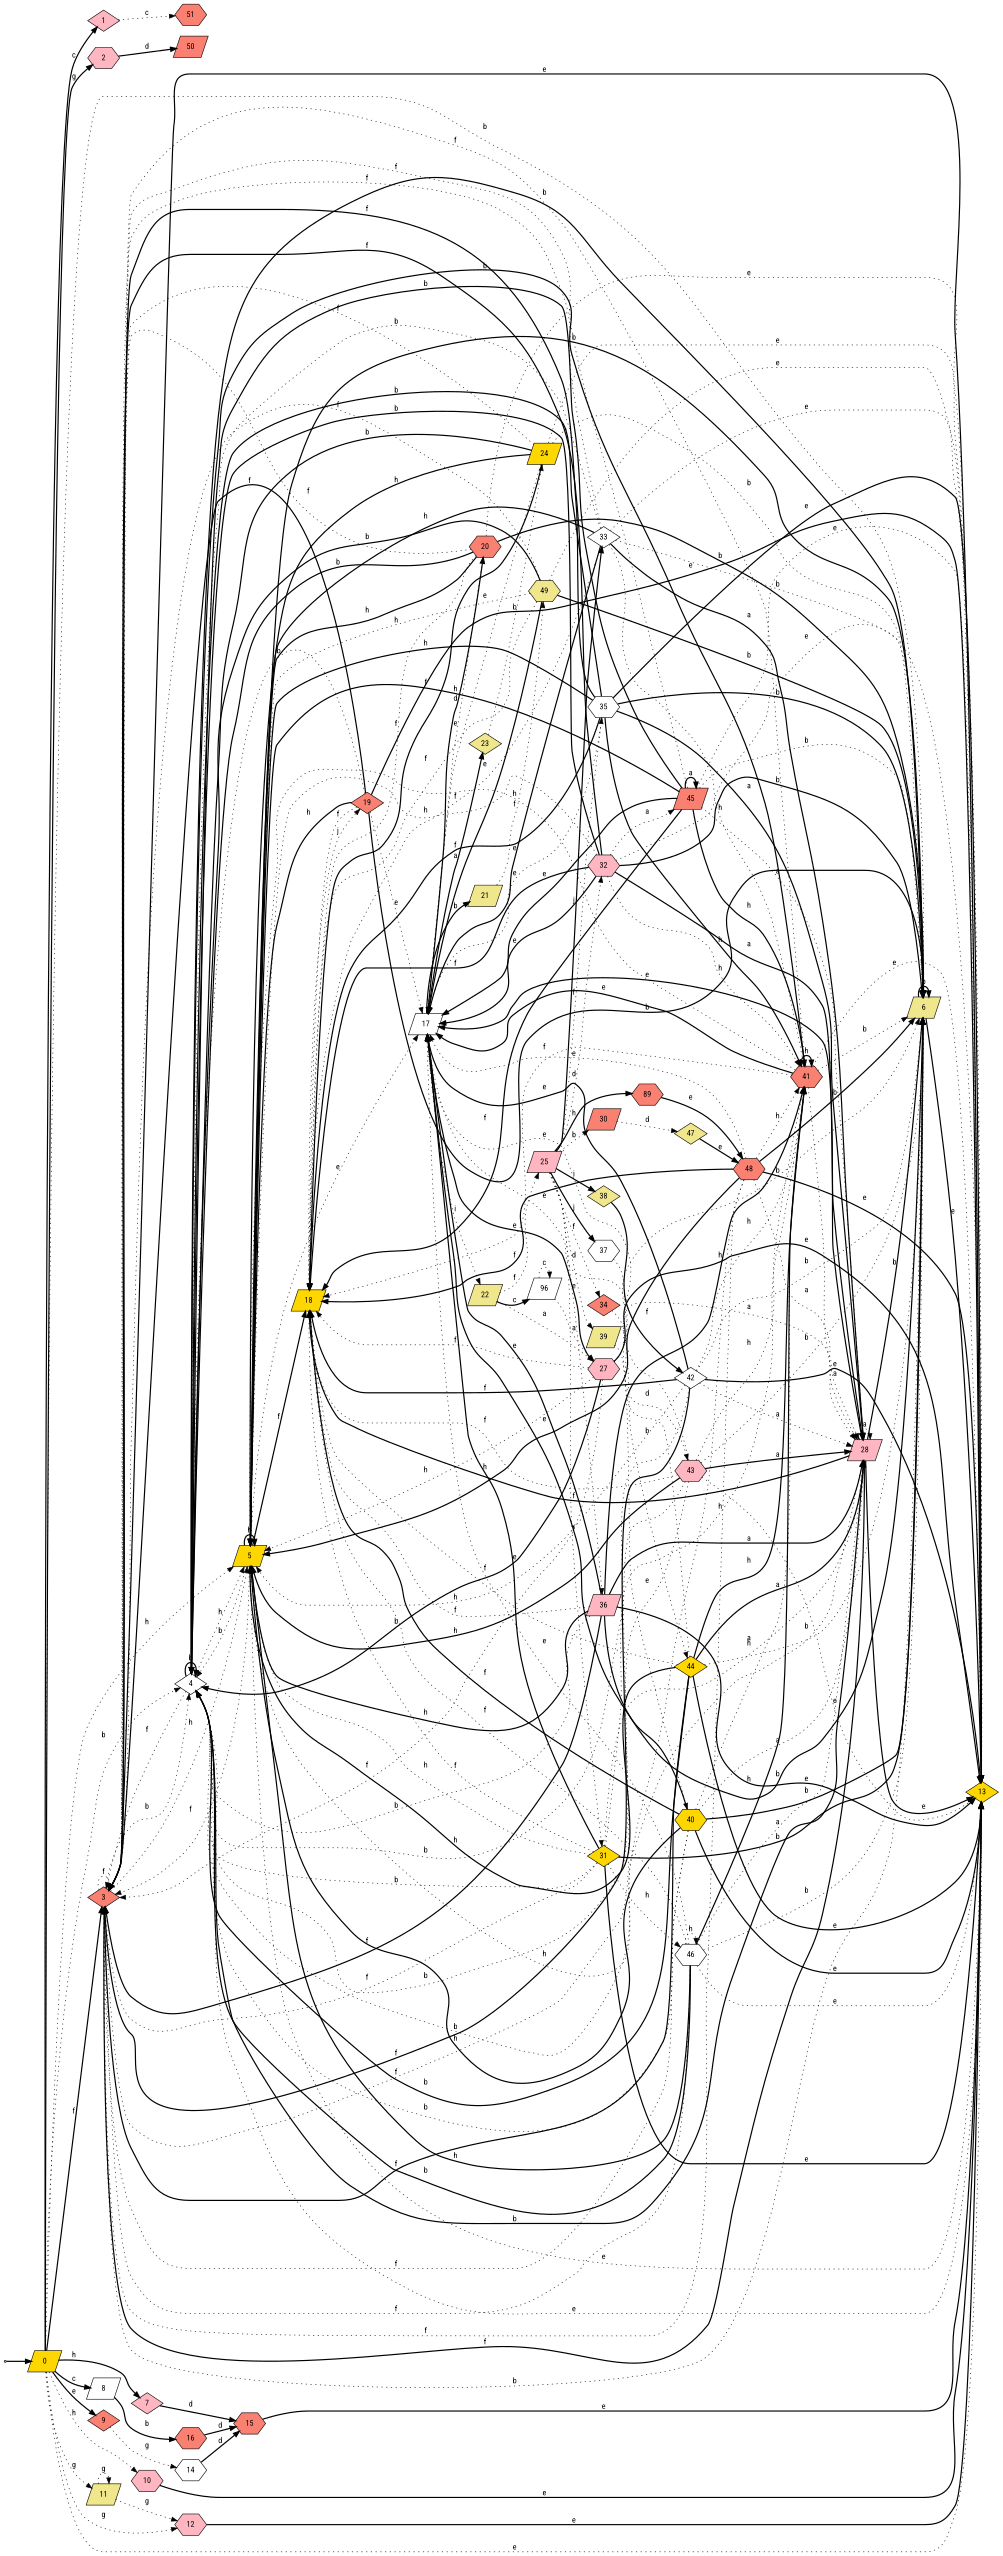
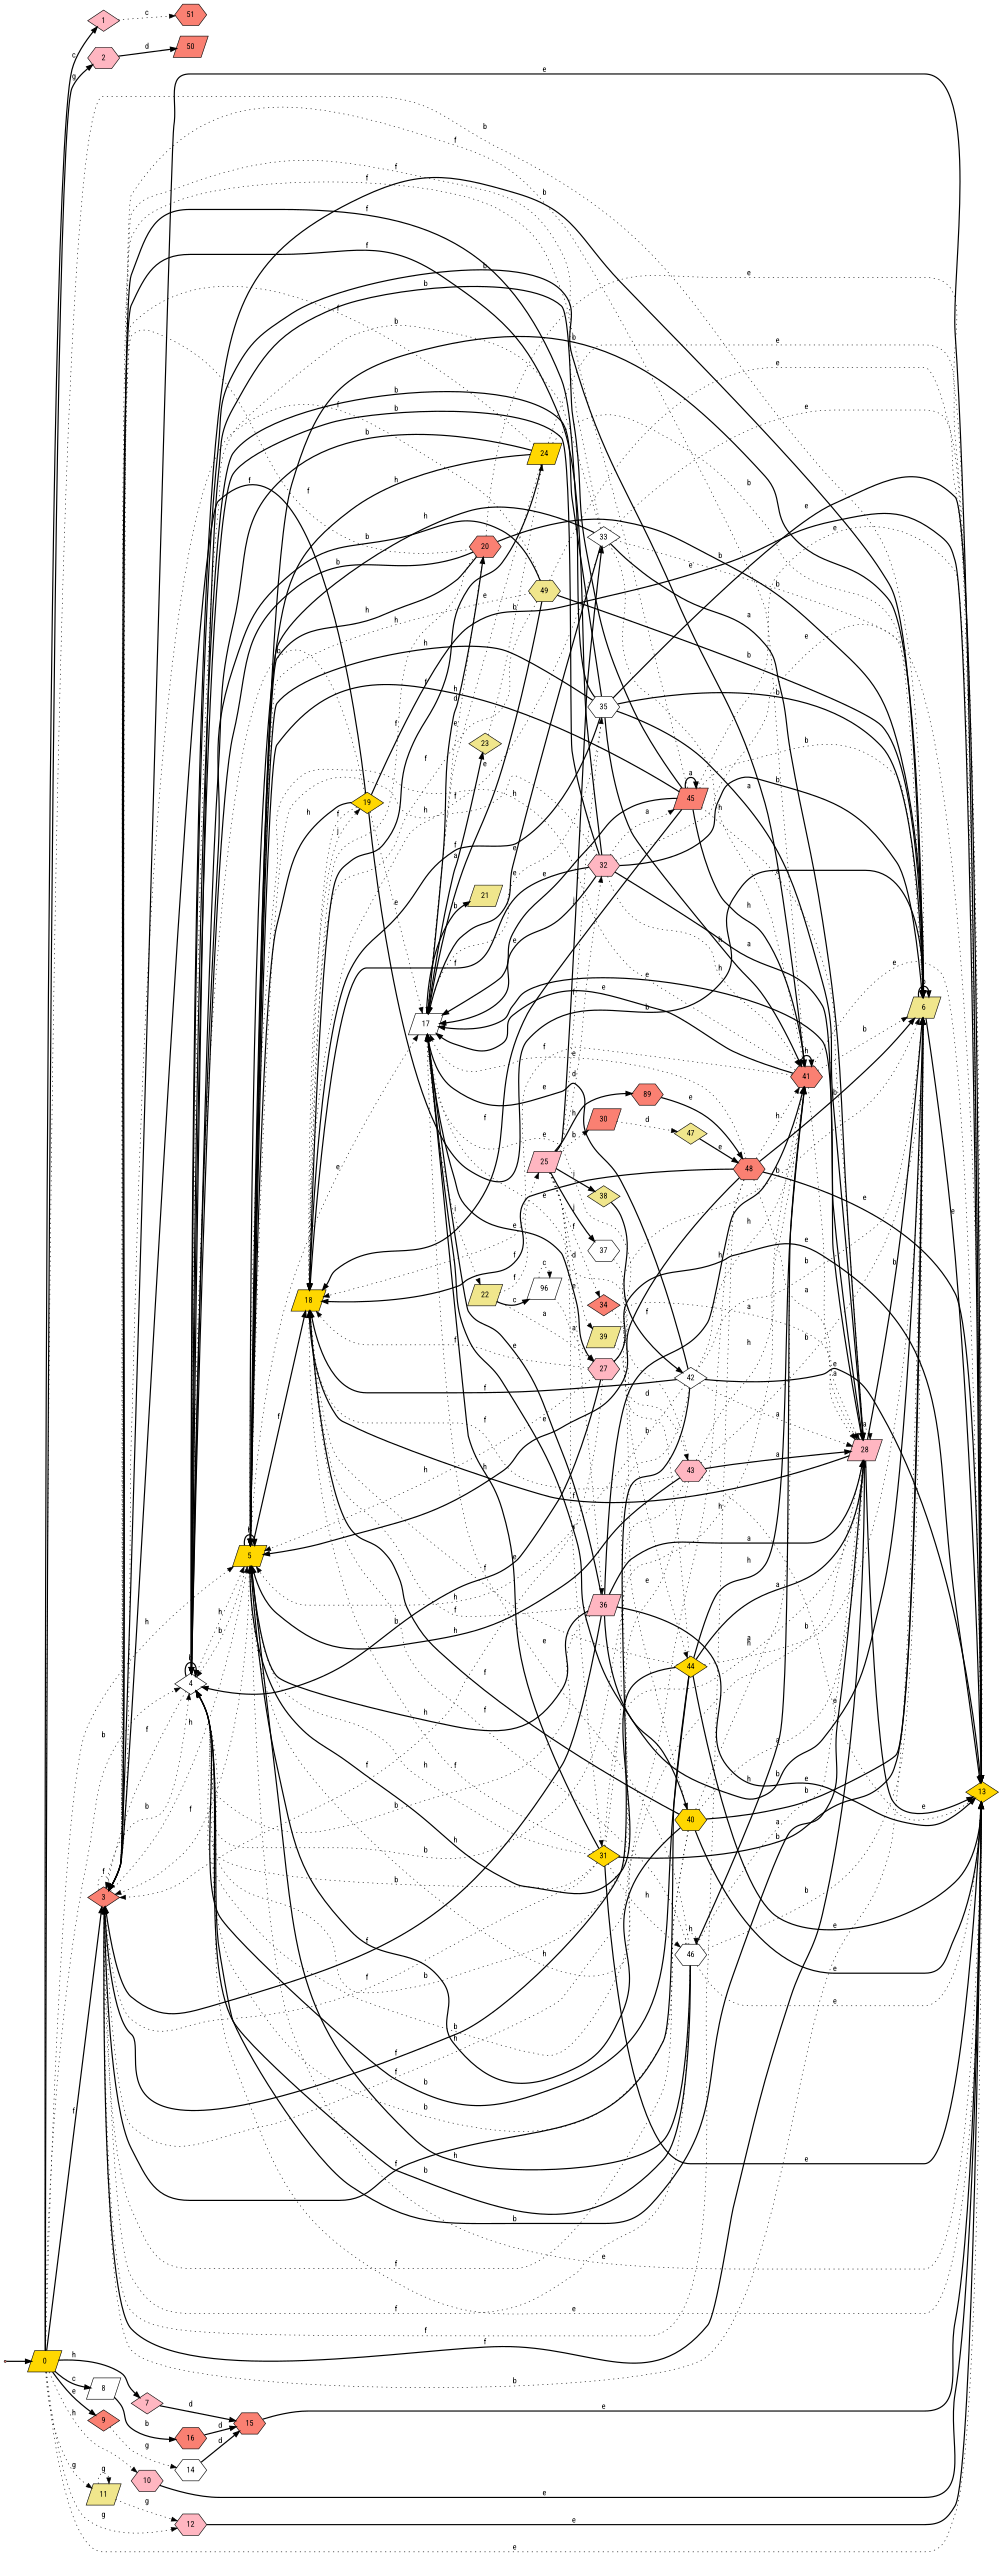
edge "21" -> "49": removed, label "f"
node "19": fillcolor salmon -> gold
